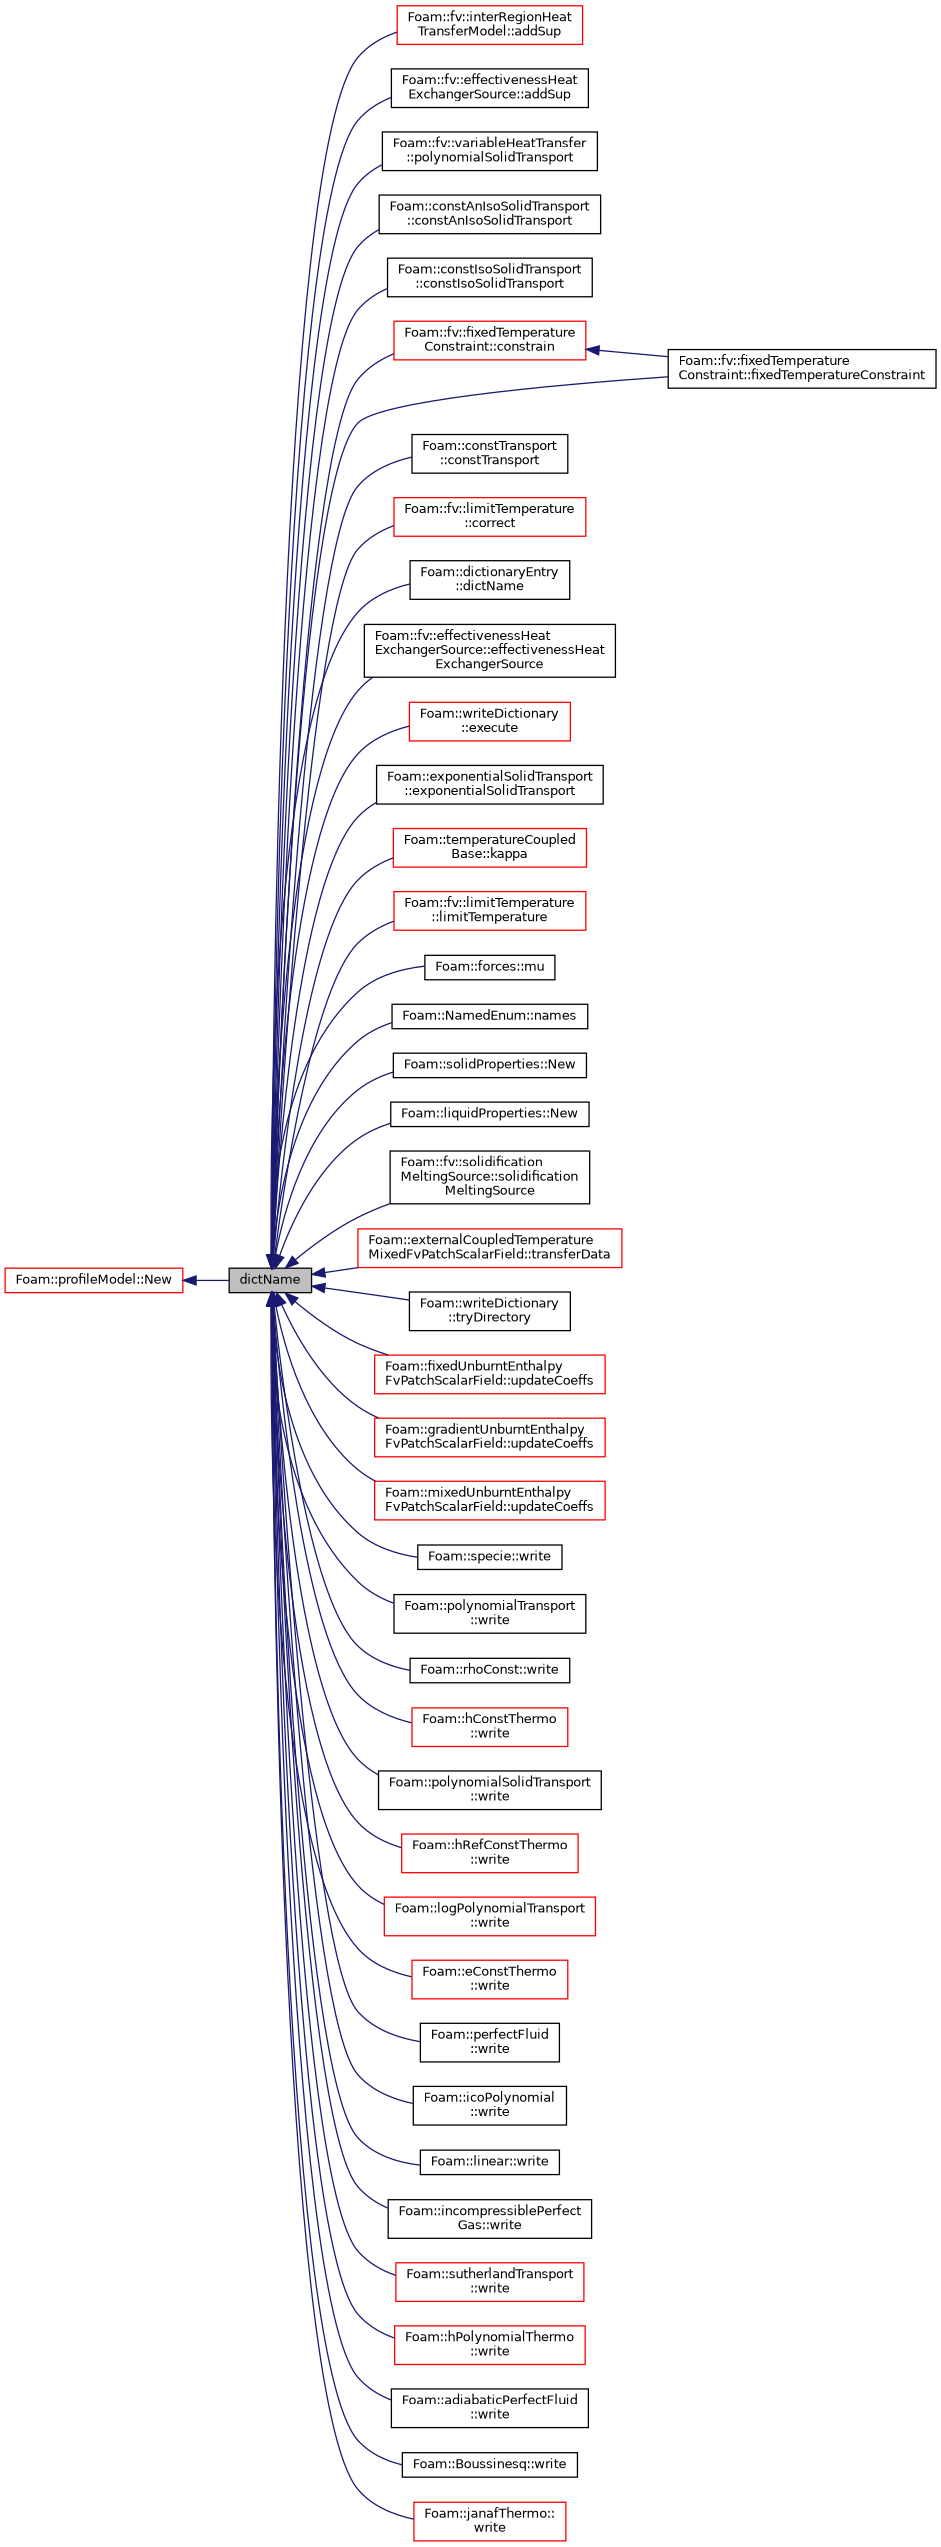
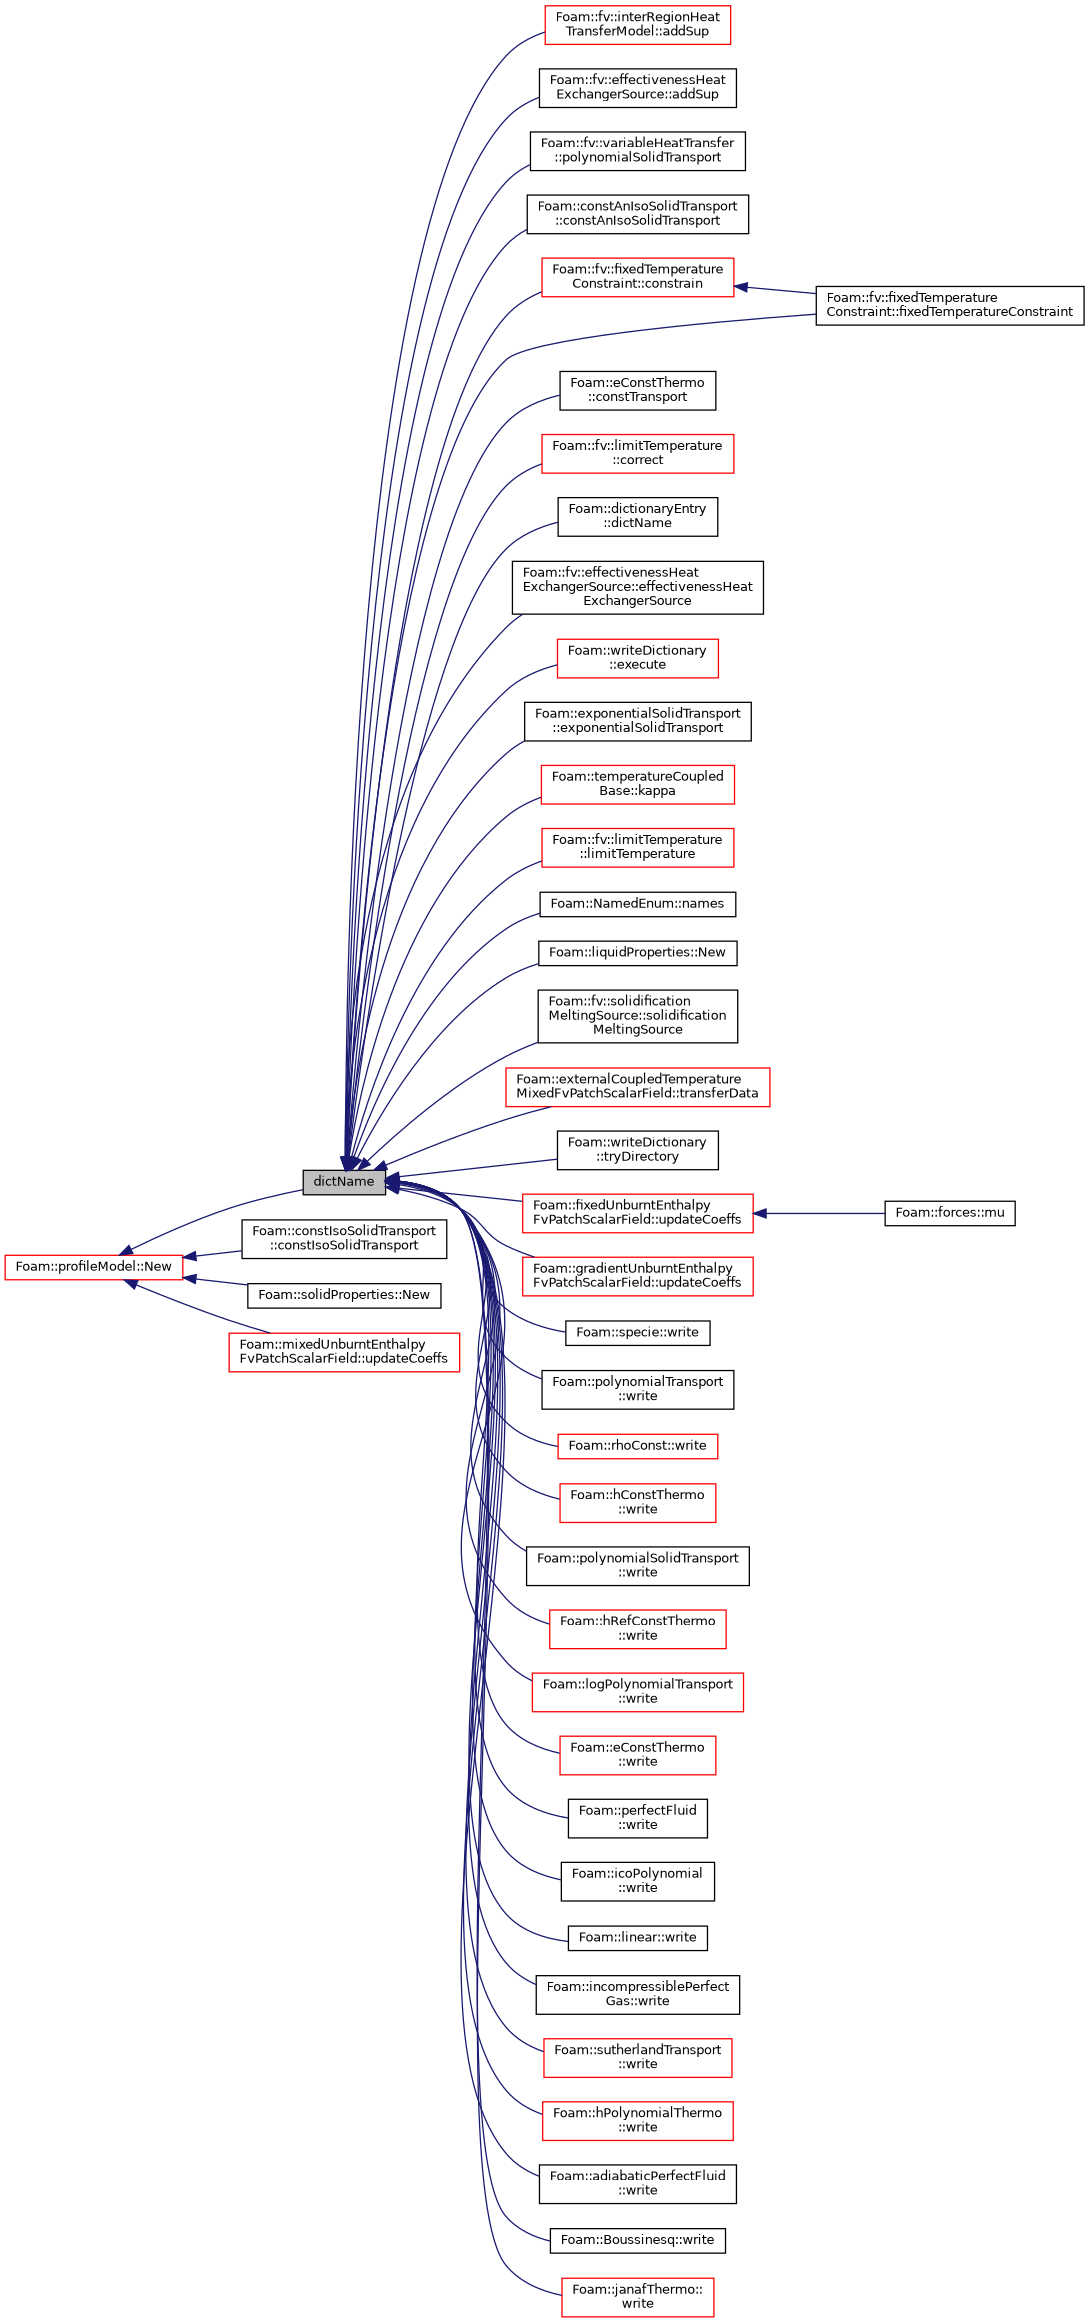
node "Foam::constTransport ::constTransport": label "Foam::constTransport ::constTransport" -> "Foam::eConstThermo ::constTransport"
edge "Foam::constIsoSolidTransport ::constIsoSolidTransport" -> "dictName": now "Foam::constIsoSolidTransport ::constIsoSolidTransport" -> "Foam::profileModel::New"
edge "Foam::forces::mu" -> "dictName": now "Foam::forces::mu" -> "Foam::fixedUnburntEnthalpy FvPatchScalarField::updateCoeffs"
edge "Foam::solidProperties::New" -> "dictName": now "Foam::solidProperties::New" -> "Foam::profileModel::New"
edge "Foam::mixedUnburntEnthalpy FvPatchScalarField::updateCoeffs" -> "dictName": now "Foam::mixedUnburntEnthalpy FvPatchScalarField::updateCoeffs" -> "Foam::profileModel::New"
node "Foam::rhoConst::write": color black -> red
